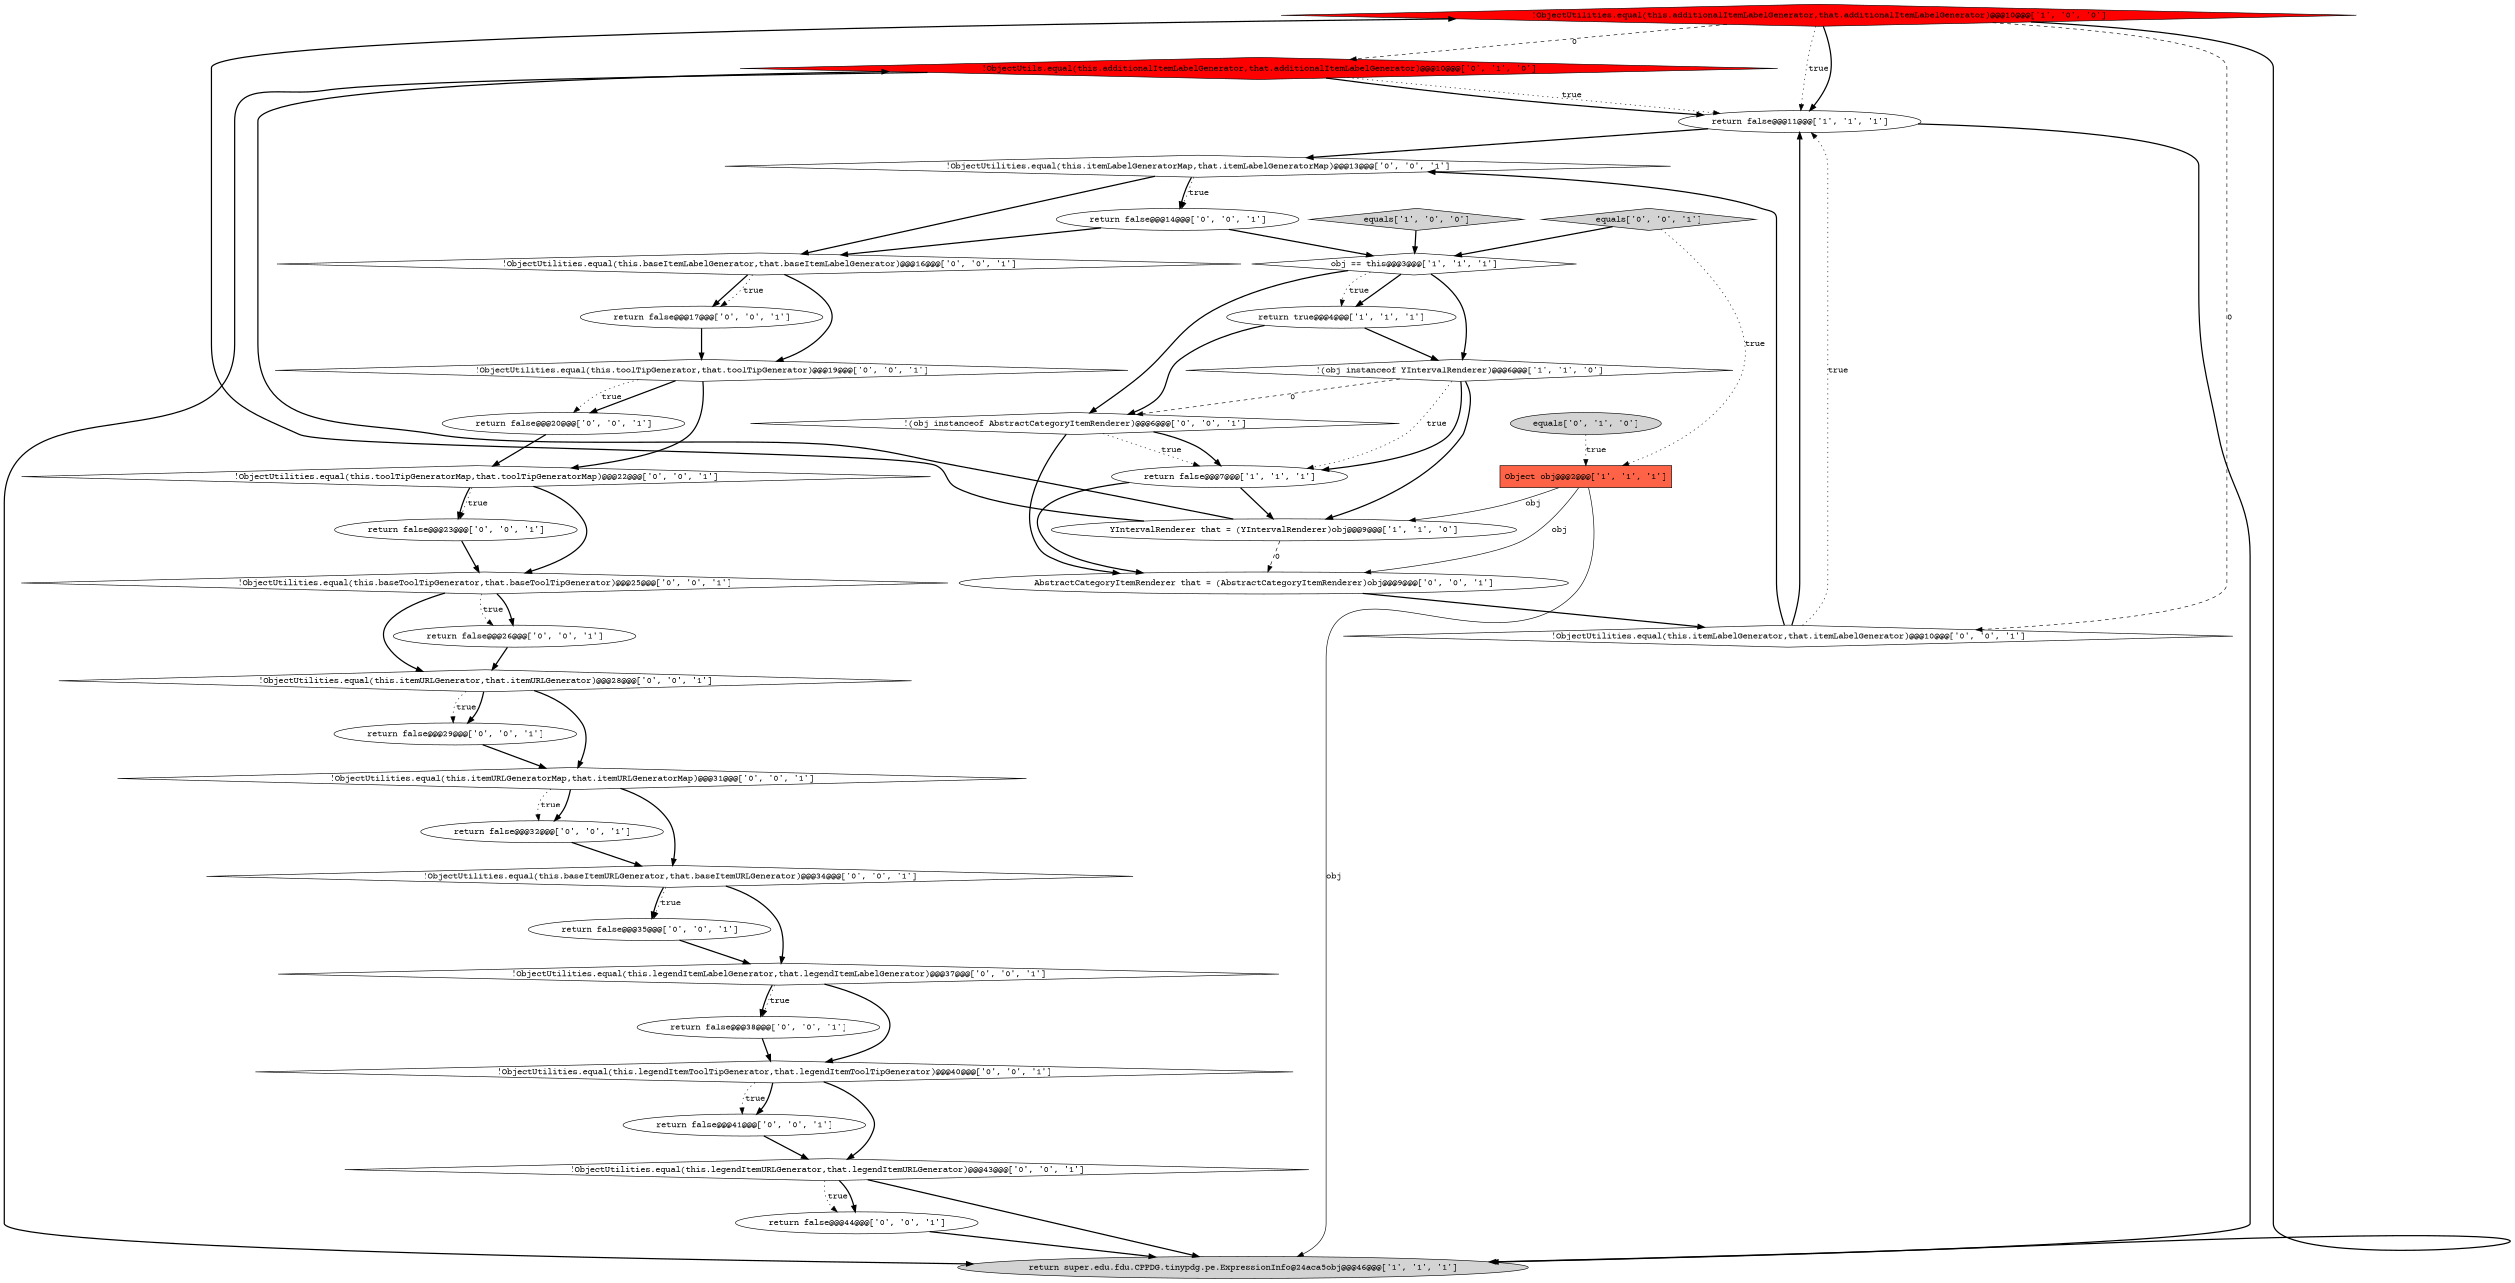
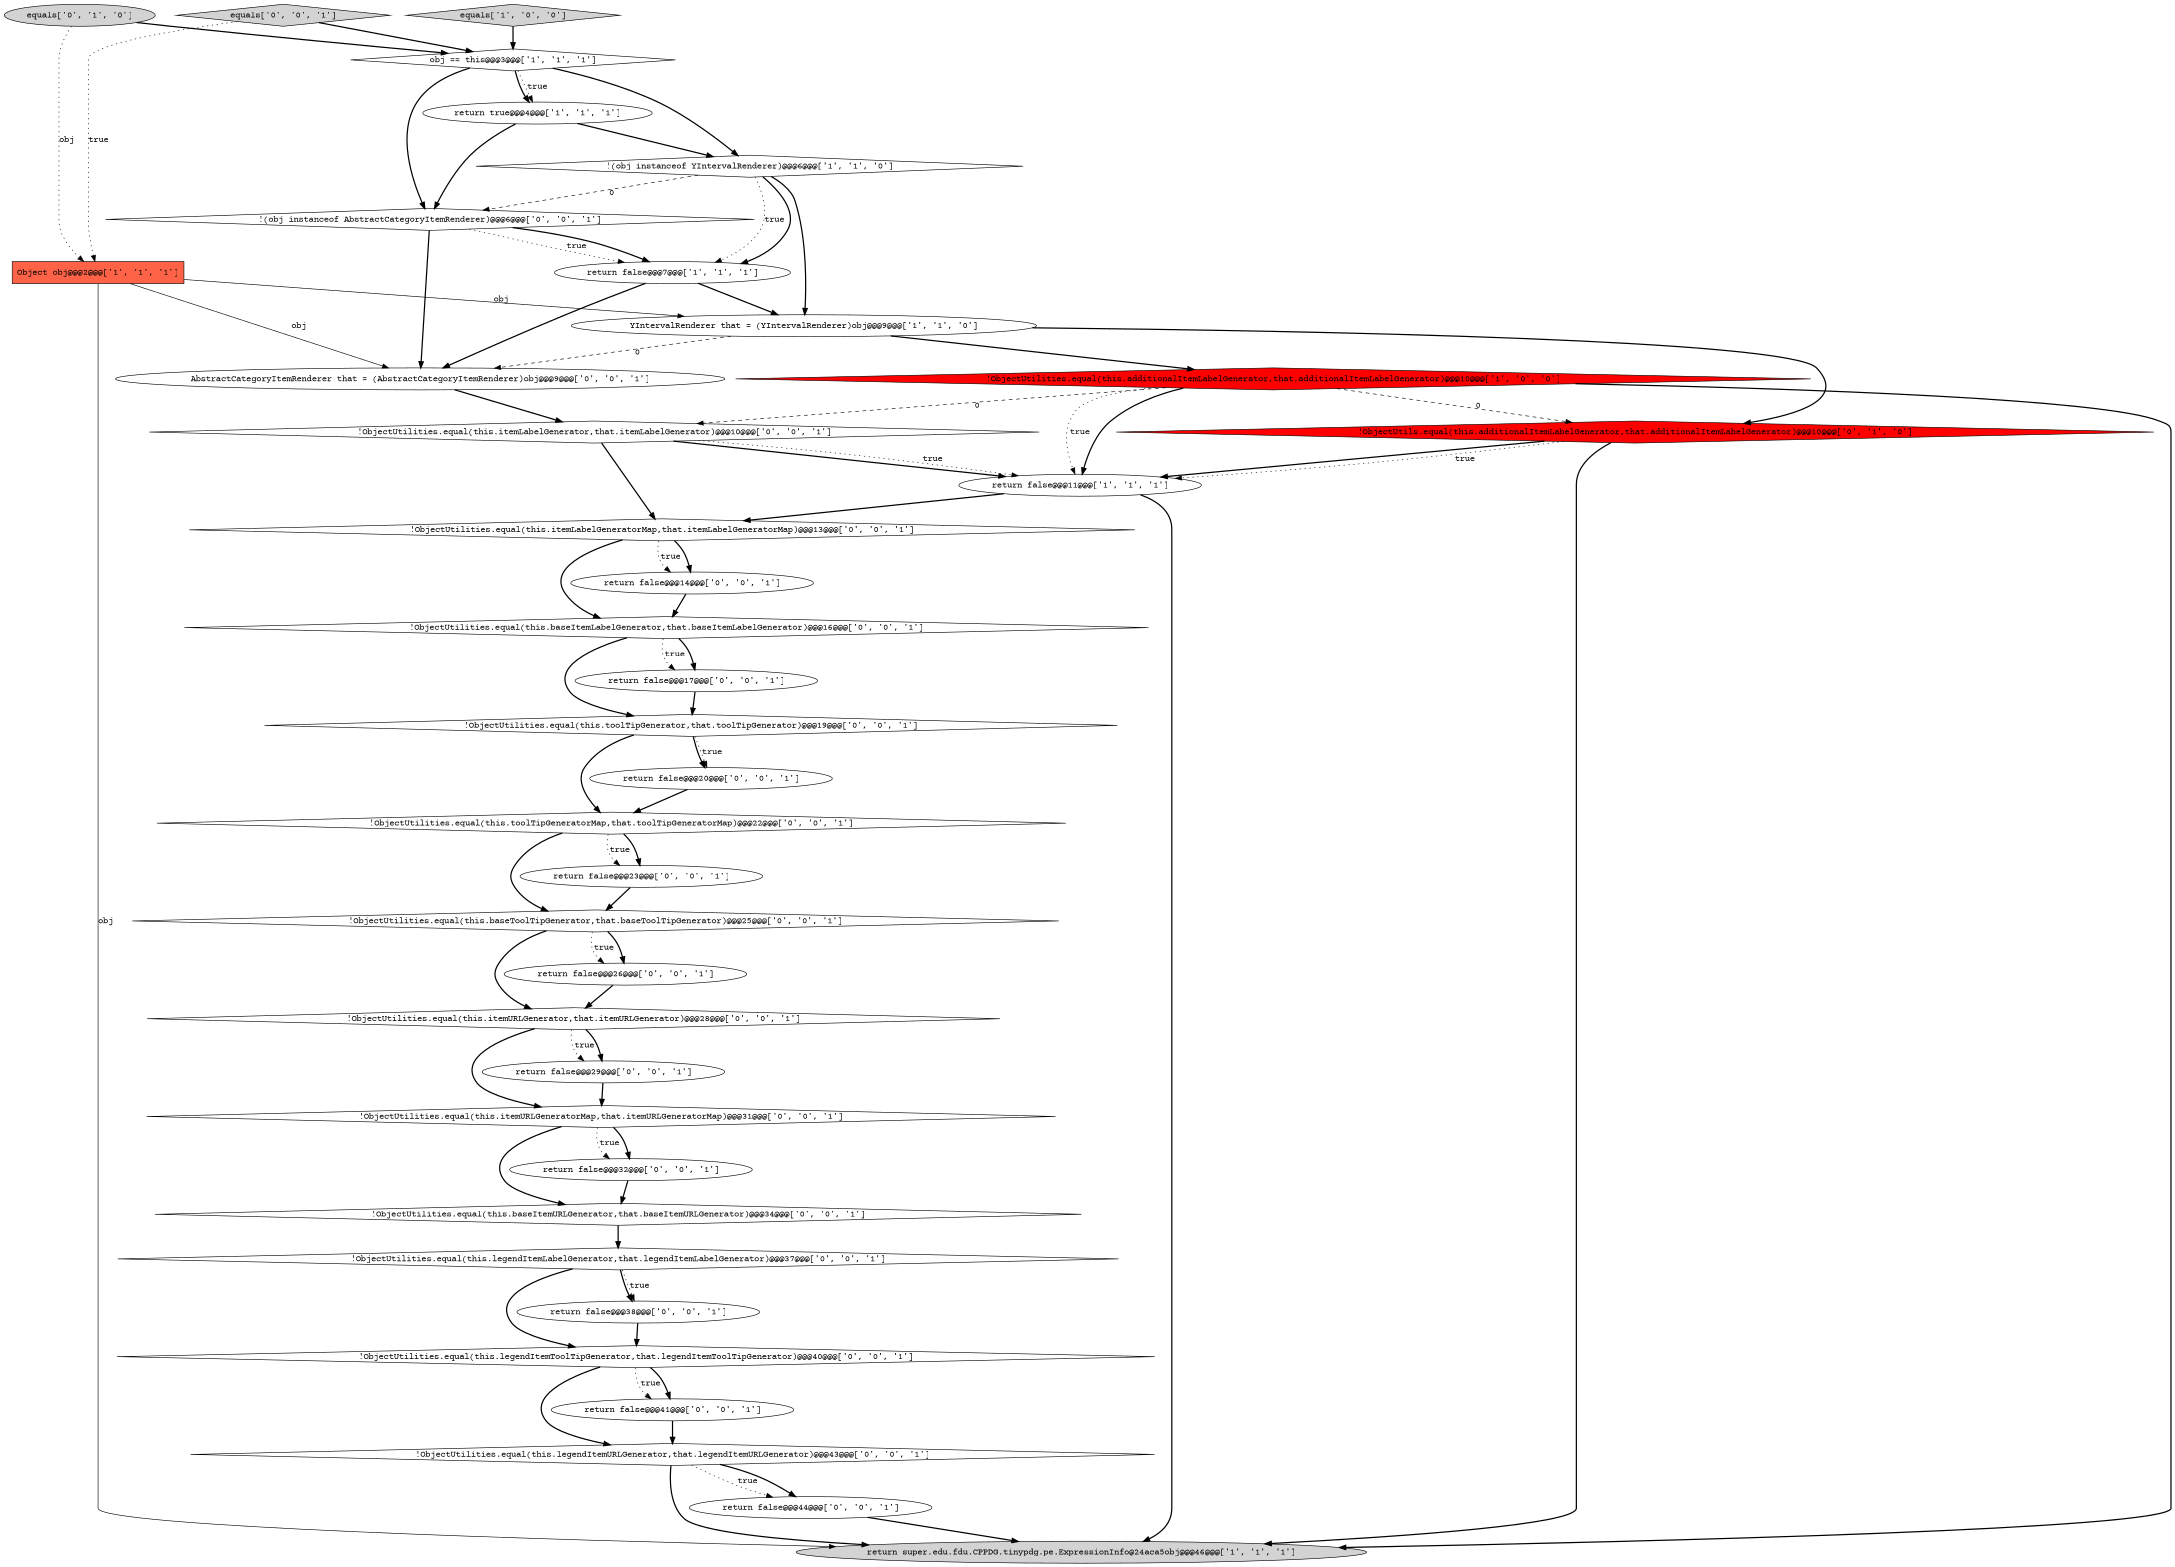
edge "return false@@@14@@@['0', '0', '1']" -> "obj == this@@@3@@@['1', '1', '1']": now "equals['0', '1', '0']" -> "obj == this@@@3@@@['1', '1', '1']"
edge "equals['0', '1', '0']" -> "Object obj@@@2@@@['1', '1', '1']": label "true" -> "obj"
node "return false@@@35@@@['0', '0', '1']": removed
